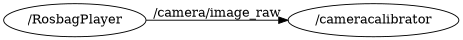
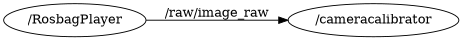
edge "/RosbagPlayer" -> "/cameracalibrator": label "/camera/image_raw" -> "/raw/image_raw"
